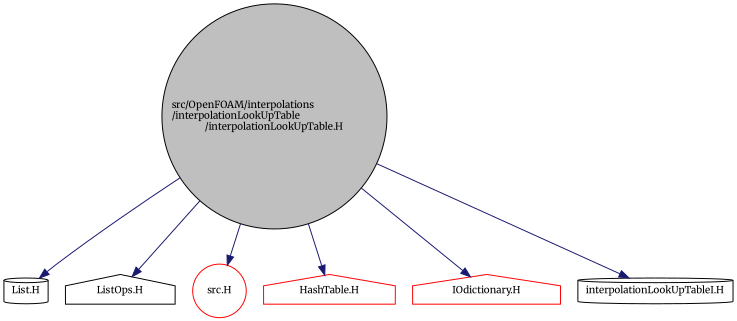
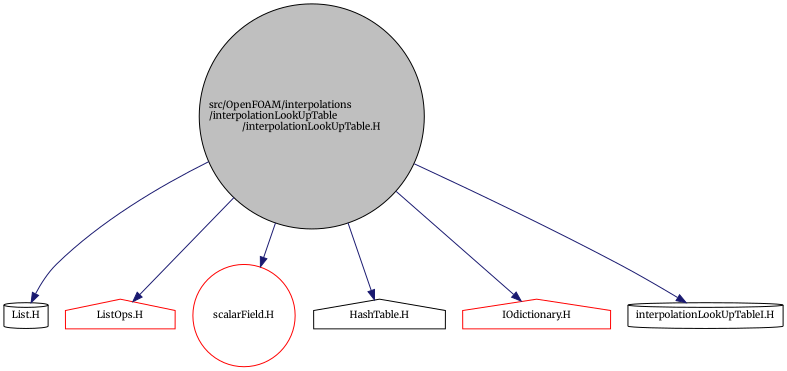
node "ListOps.H": color black -> red
node "src.H": label "src.H" -> "scalarField.H"
node "HashTable.H": color red -> black
